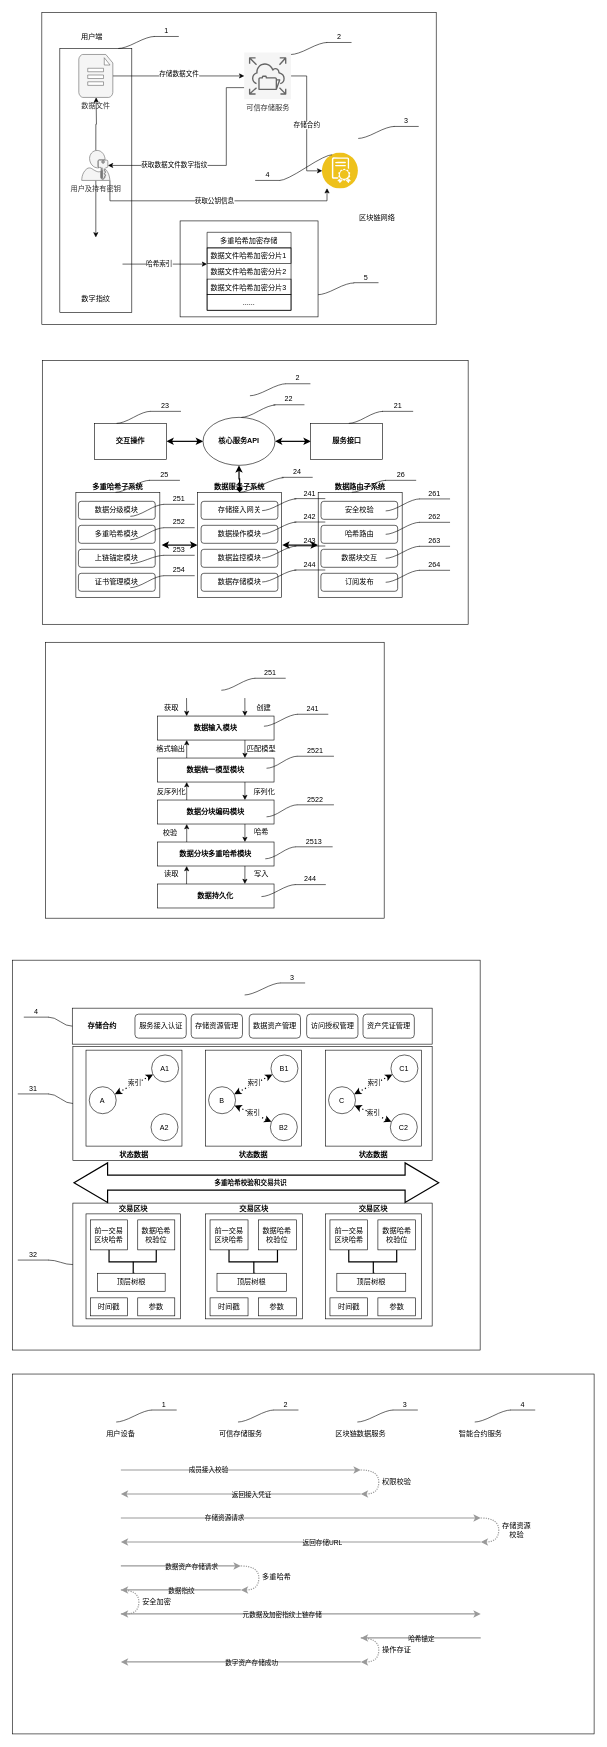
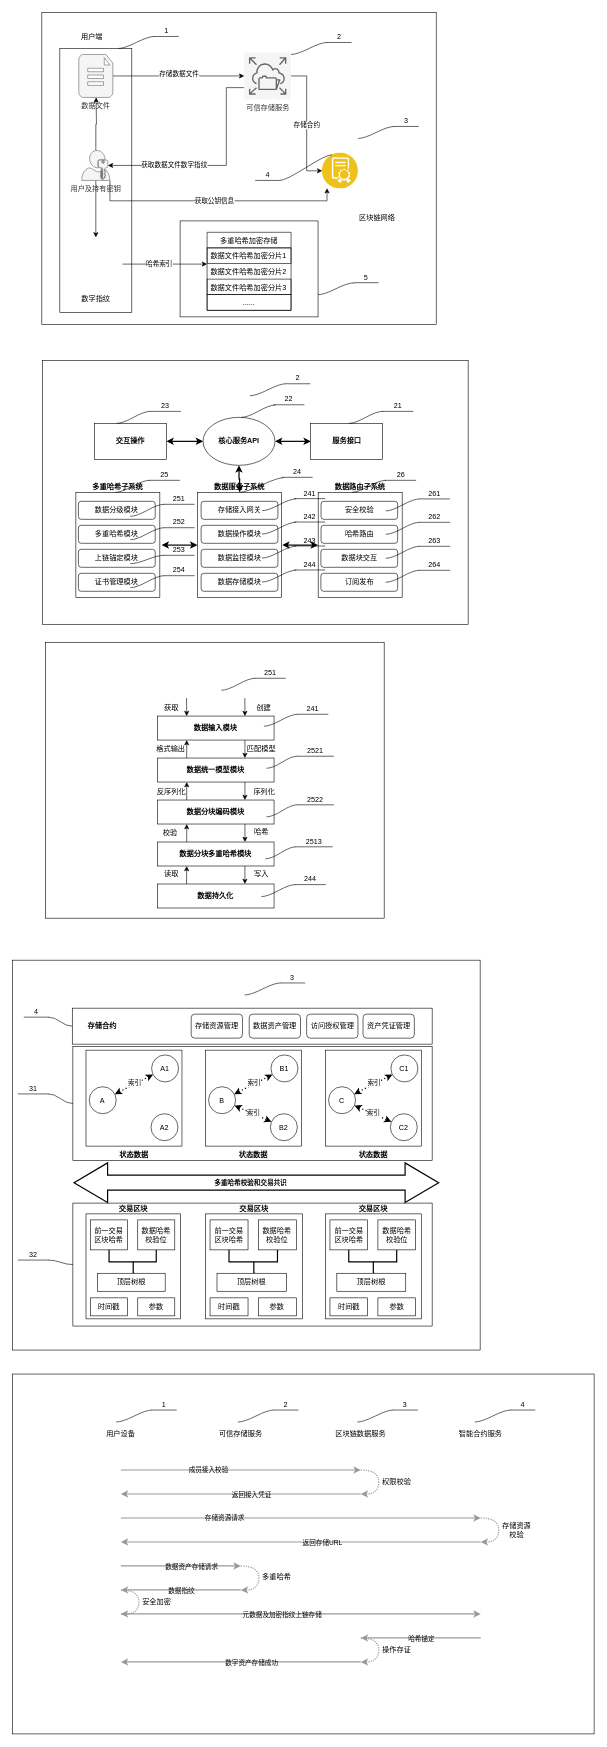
edge "核心服务API" -- "数据服务子系统": arrowhead diamond -> classic
node "服务接入认证": removed
